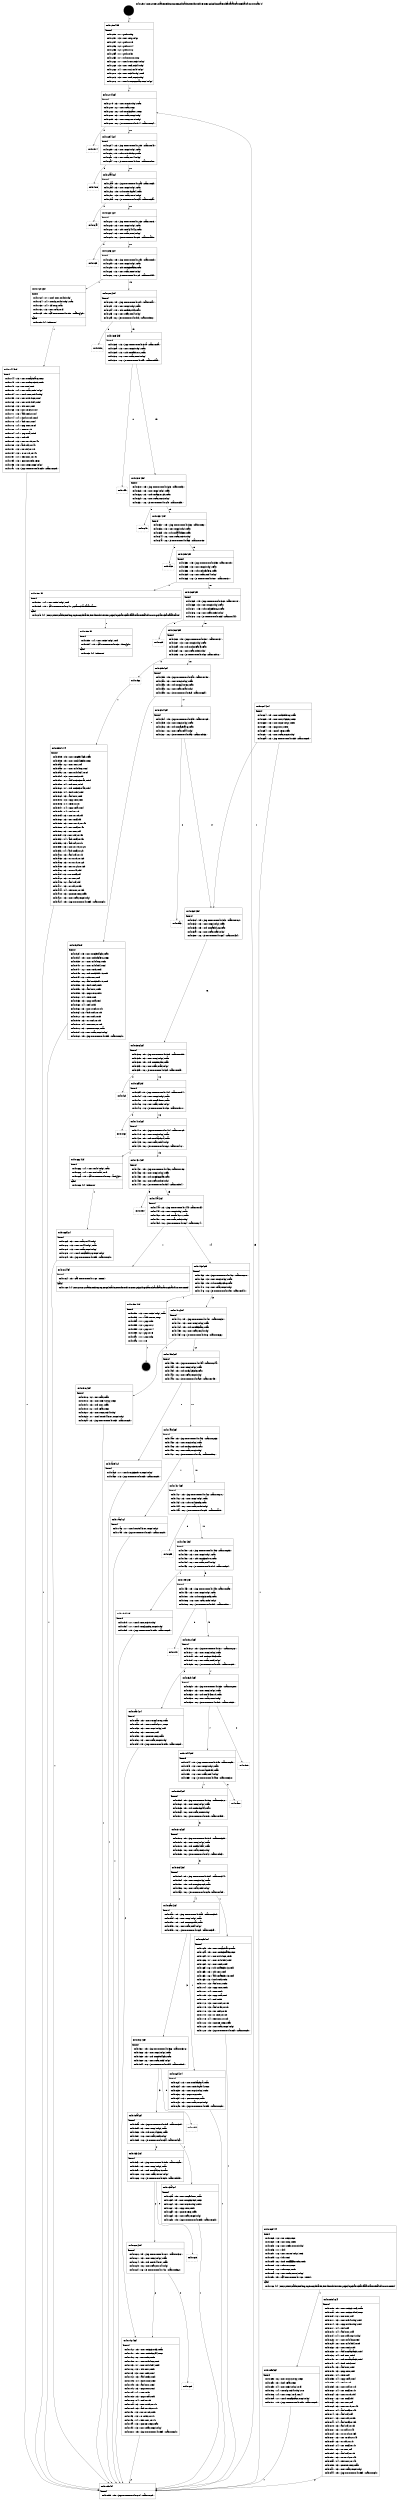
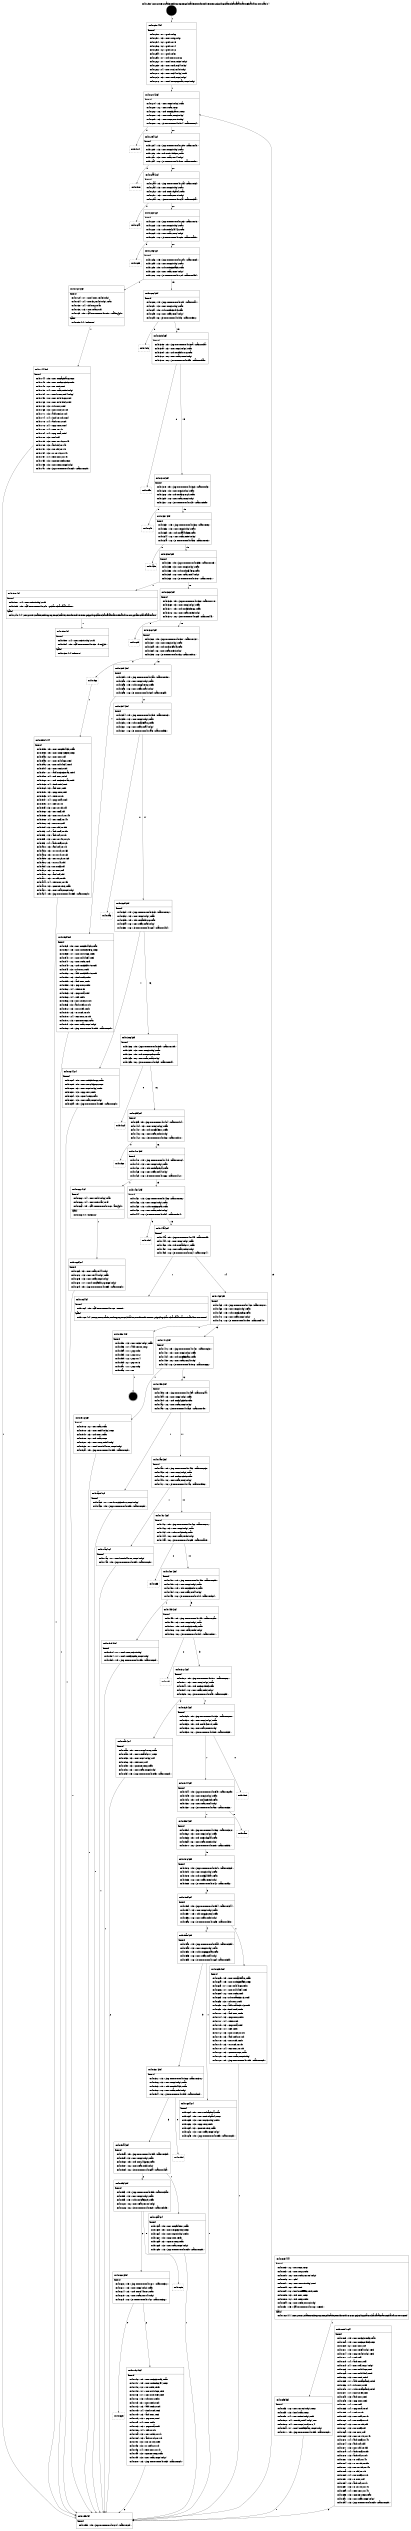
edge "0x401684 [27]" -> "0x4013cd [25]": reversed
edge "0x4018a9 [27]" -> "0x4017b2 [83]": now "0x4018a9 [27]" -> "0x401e5b [5]"
